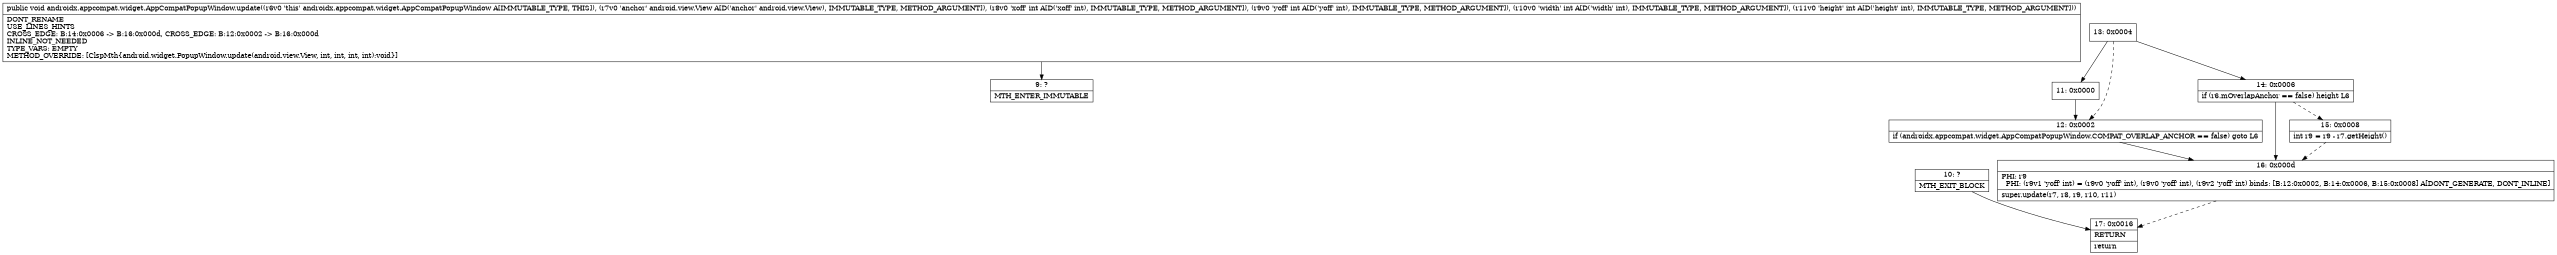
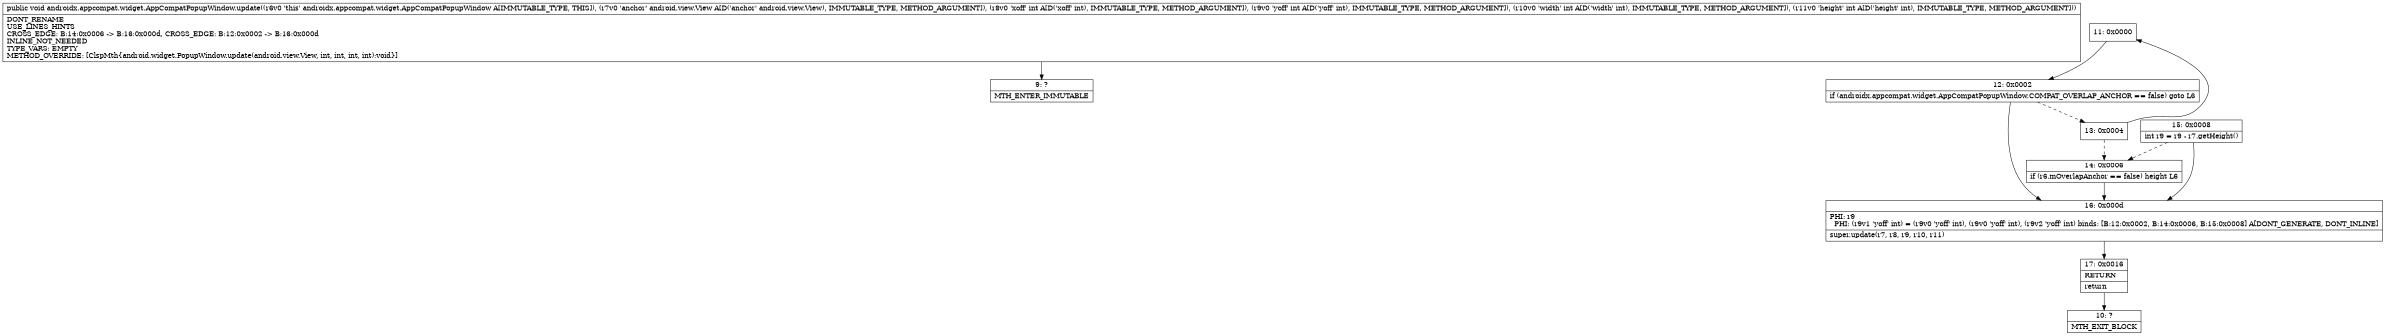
edge "13: 0x0004" -> "14: 0x0006": style solid -> dashed
edge "13: 0x0004" -> "12: 0x0002": reversed
edge "14: 0x0006" -> "15: 0x0008": reversed
edge "15: 0x0008" -> "16: 0x000d": style dashed -> solid
edge "10: ?" -> "17: 0x0016": reversed
edge "16: 0x000d" -> "17: 0x0016": style dashed -> solid
